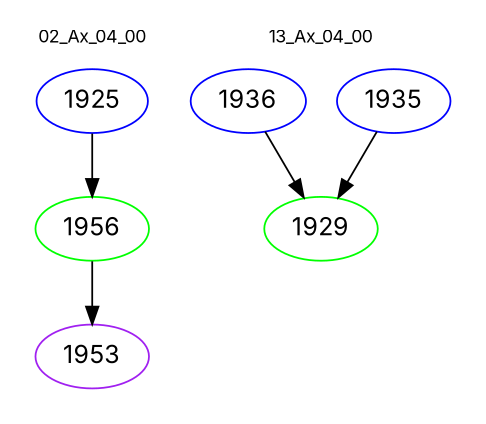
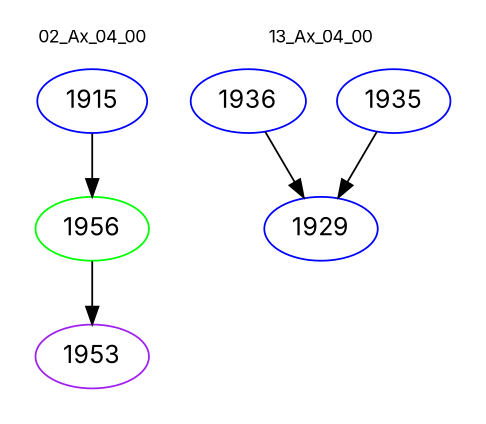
node "1925": label "1925" -> "1915"
node "1929": color green -> blue
